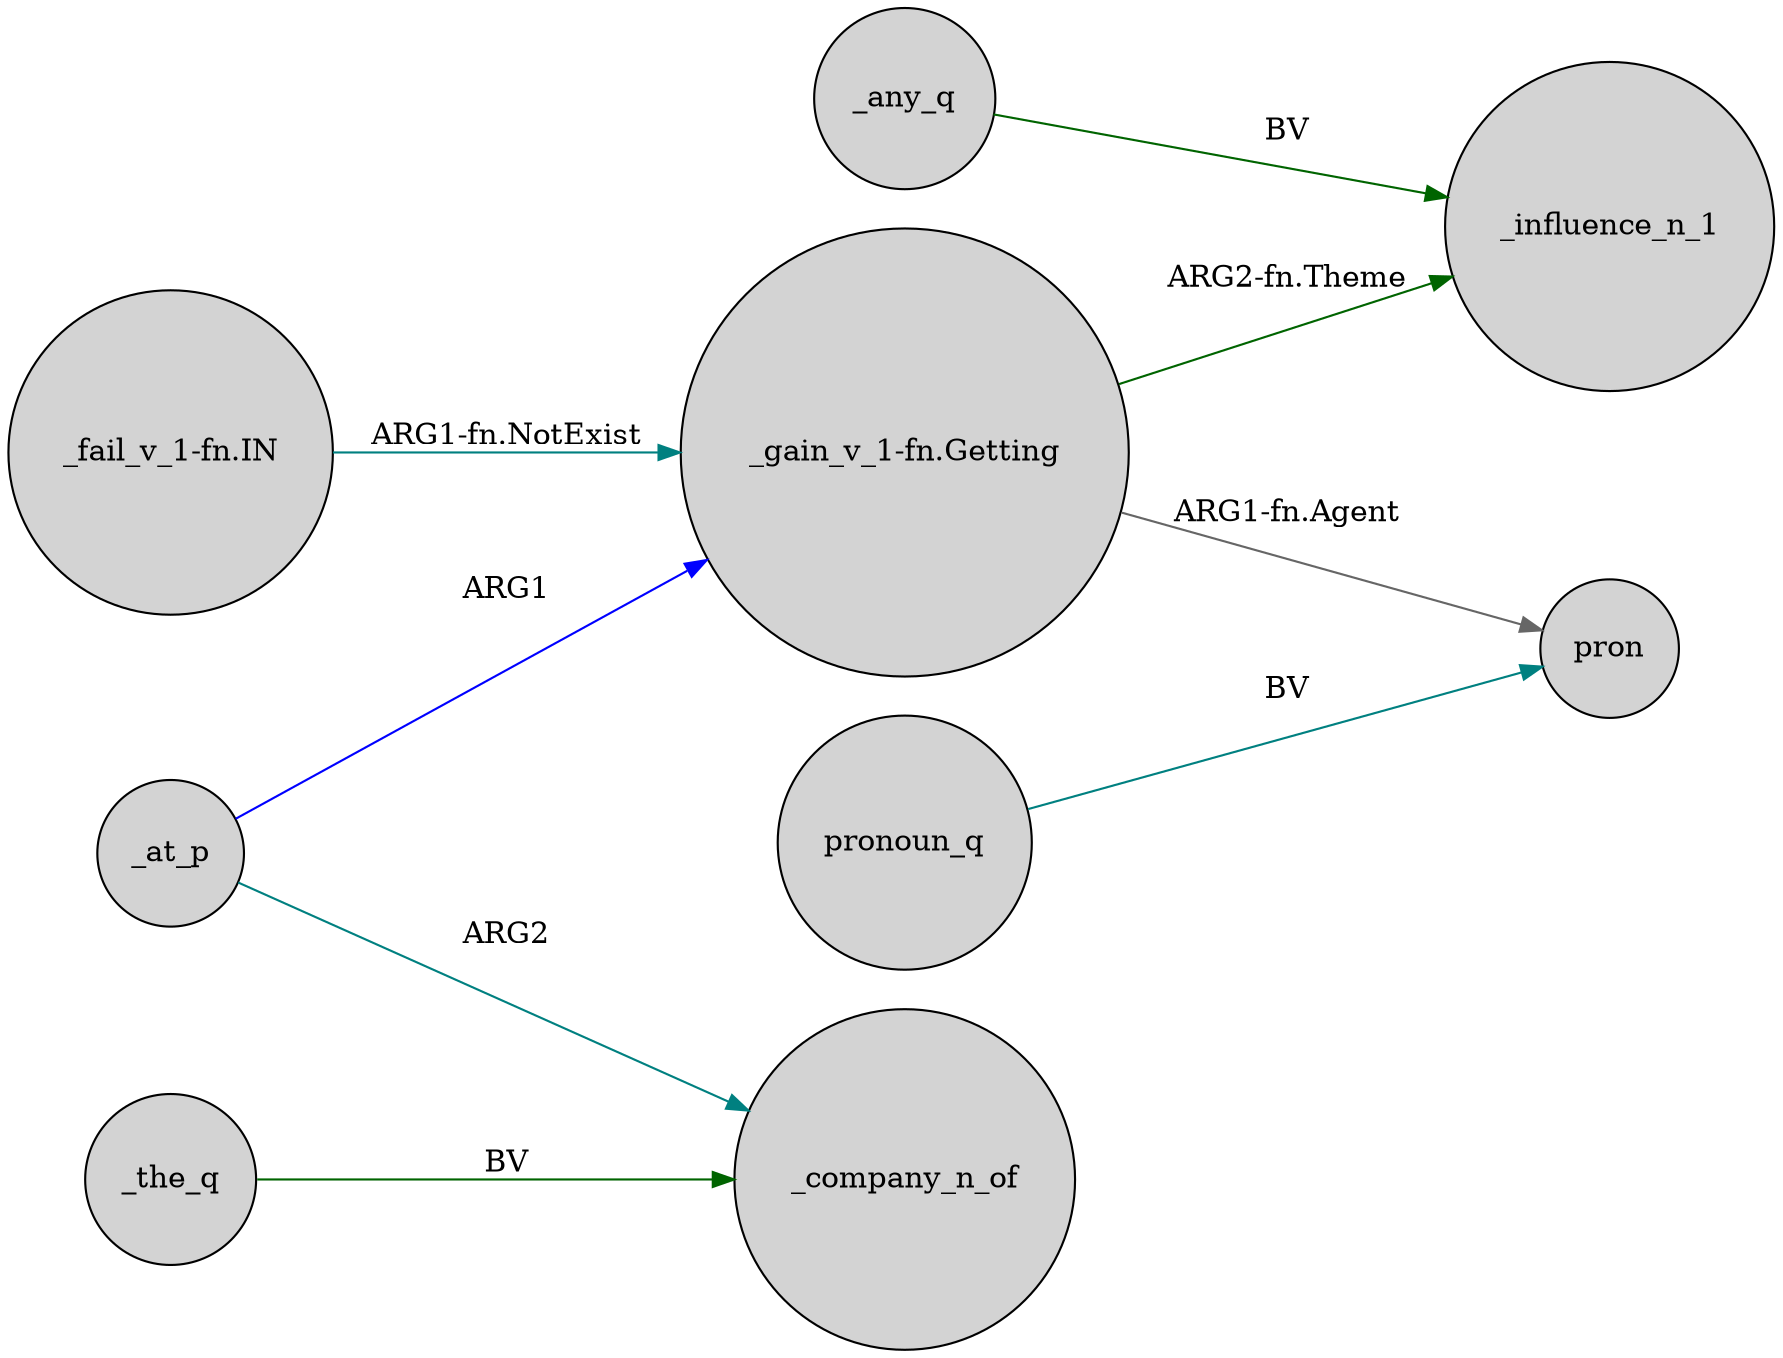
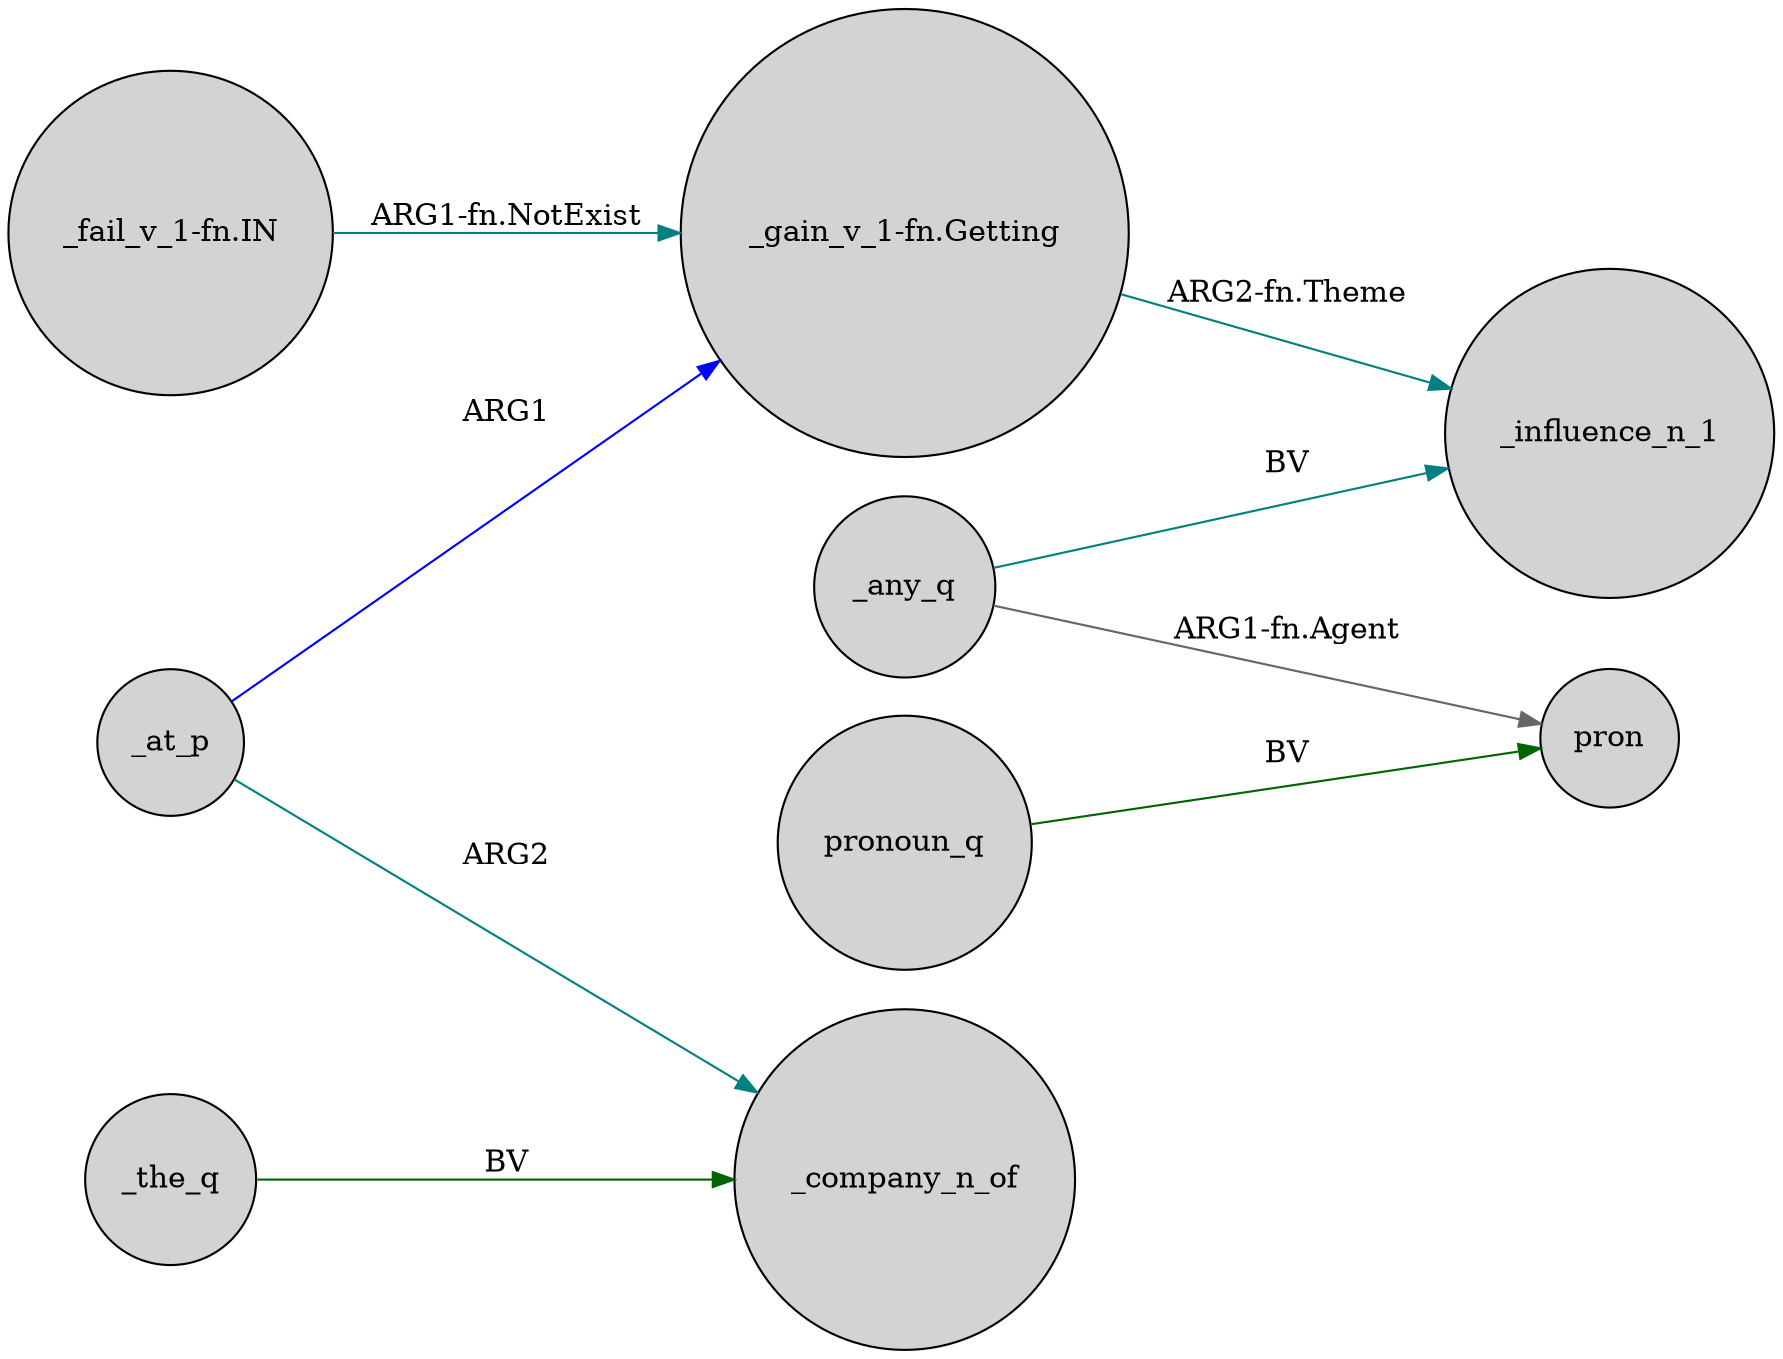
edge "_any_q" -> "_influence_n_1": color darkgreen -> teal
edge "_gain_v_1-fn.Getting" -> "_influence_n_1": color darkgreen -> teal
edge "_gain_v_1-fn.Getting" -> "pron": now "_any_q" -> "pron"
edge "pronoun_q" -> "pron": color teal -> darkgreen
